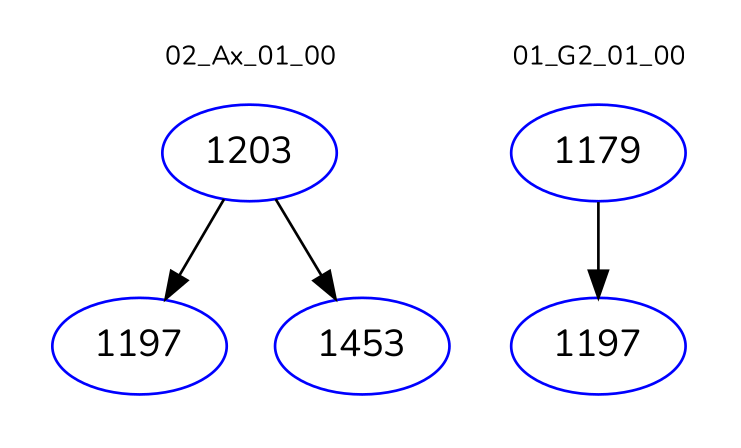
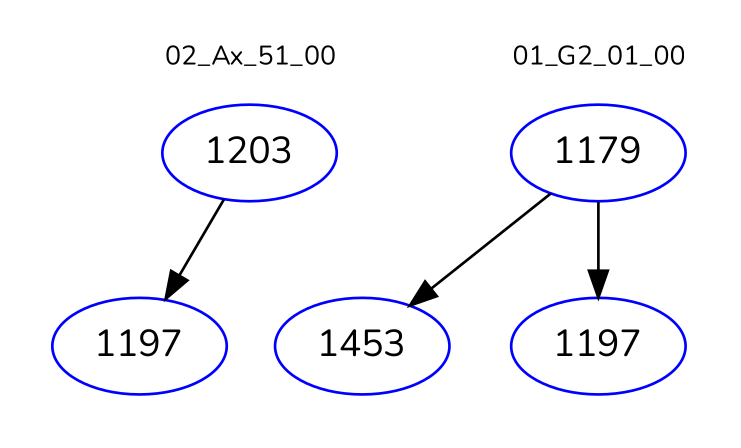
cluster "02_Ax_01_00": label "02_Ax_01_00" -> "02_Ax_51_00"
edge "1203" -> "1453": now "1179" -> "1453"
